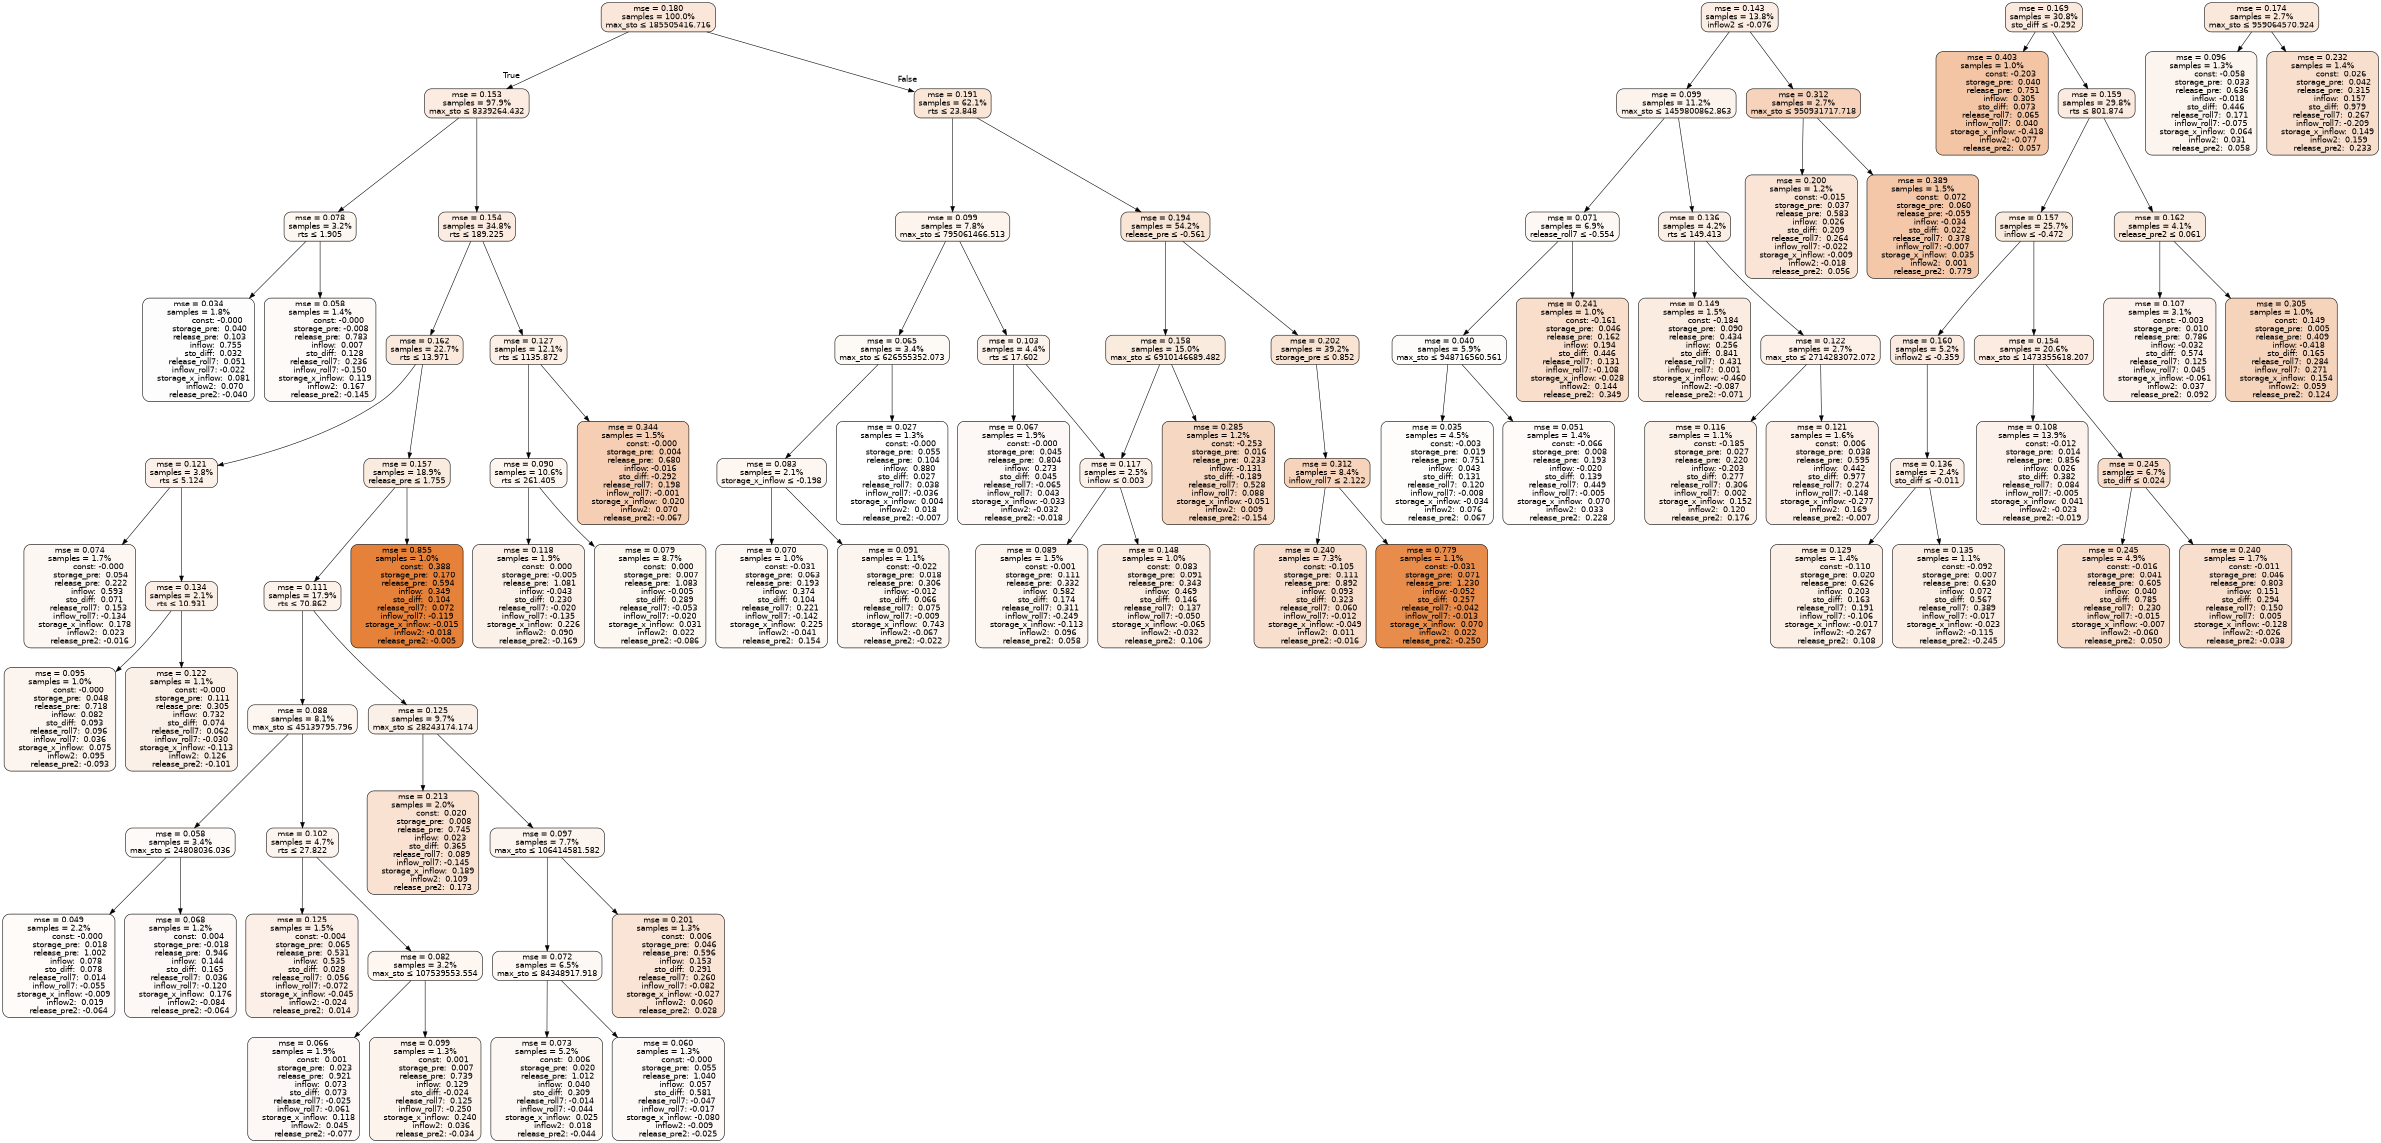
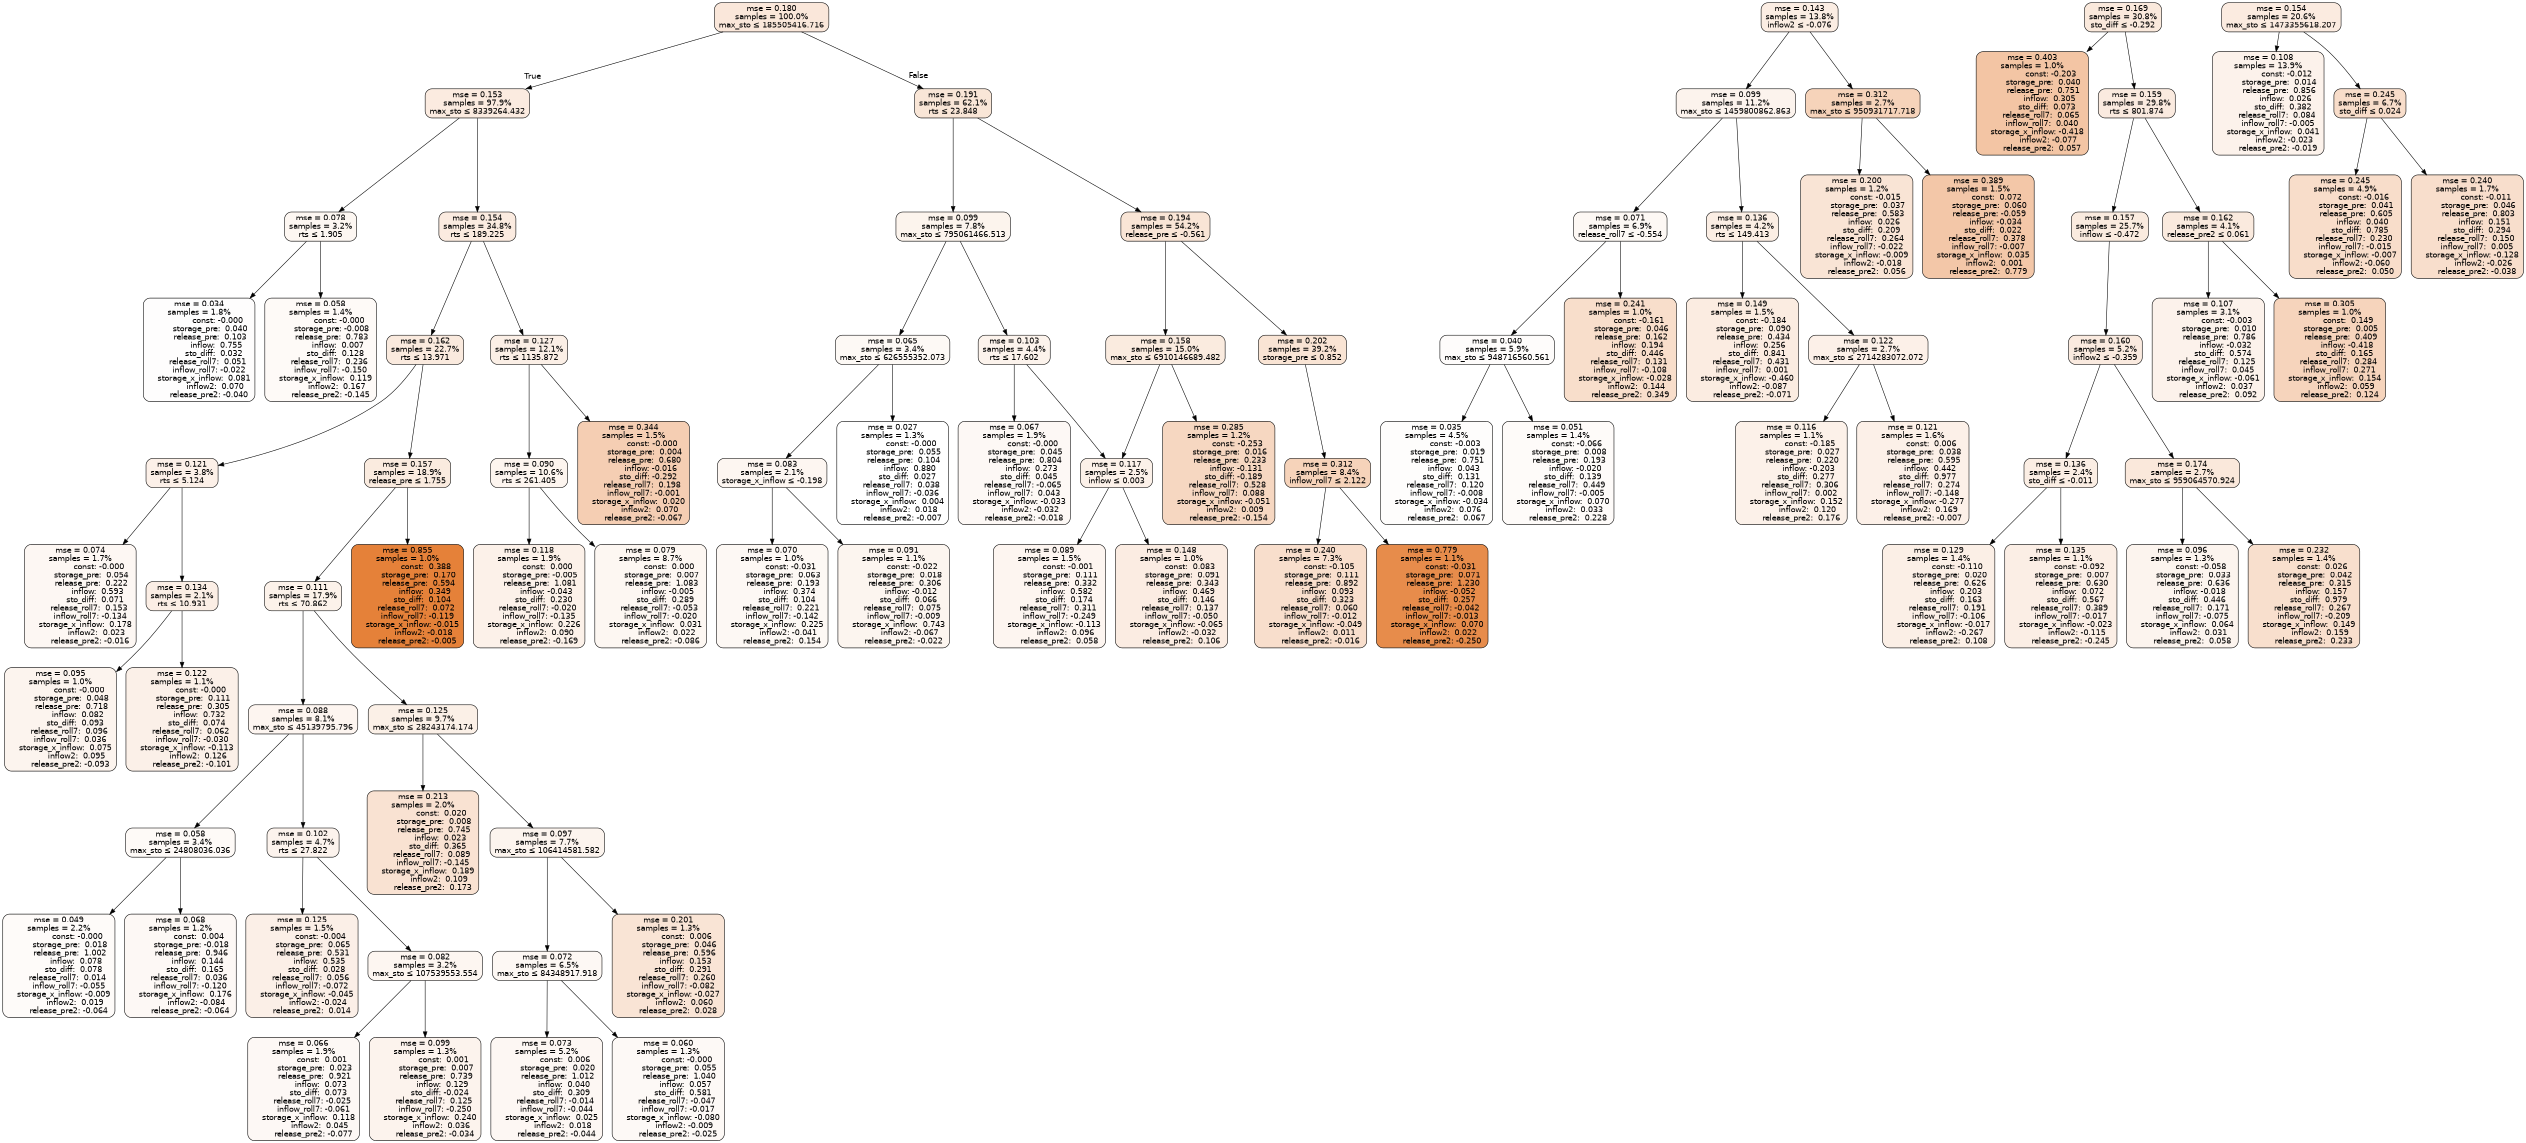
edge "mse = 0.157 samples = 25.7% inflow ≤ -0.472" -> "mse = 0.154 samples = 20.6% max_sto ≤ 1473355618.207": removed
edge "mse = 0.160 samples = 5.2% inflow2 ≤ -0.359" -> "mse = 0.174 samples = 2.7% max_sto ≤ 959064570.924": added
